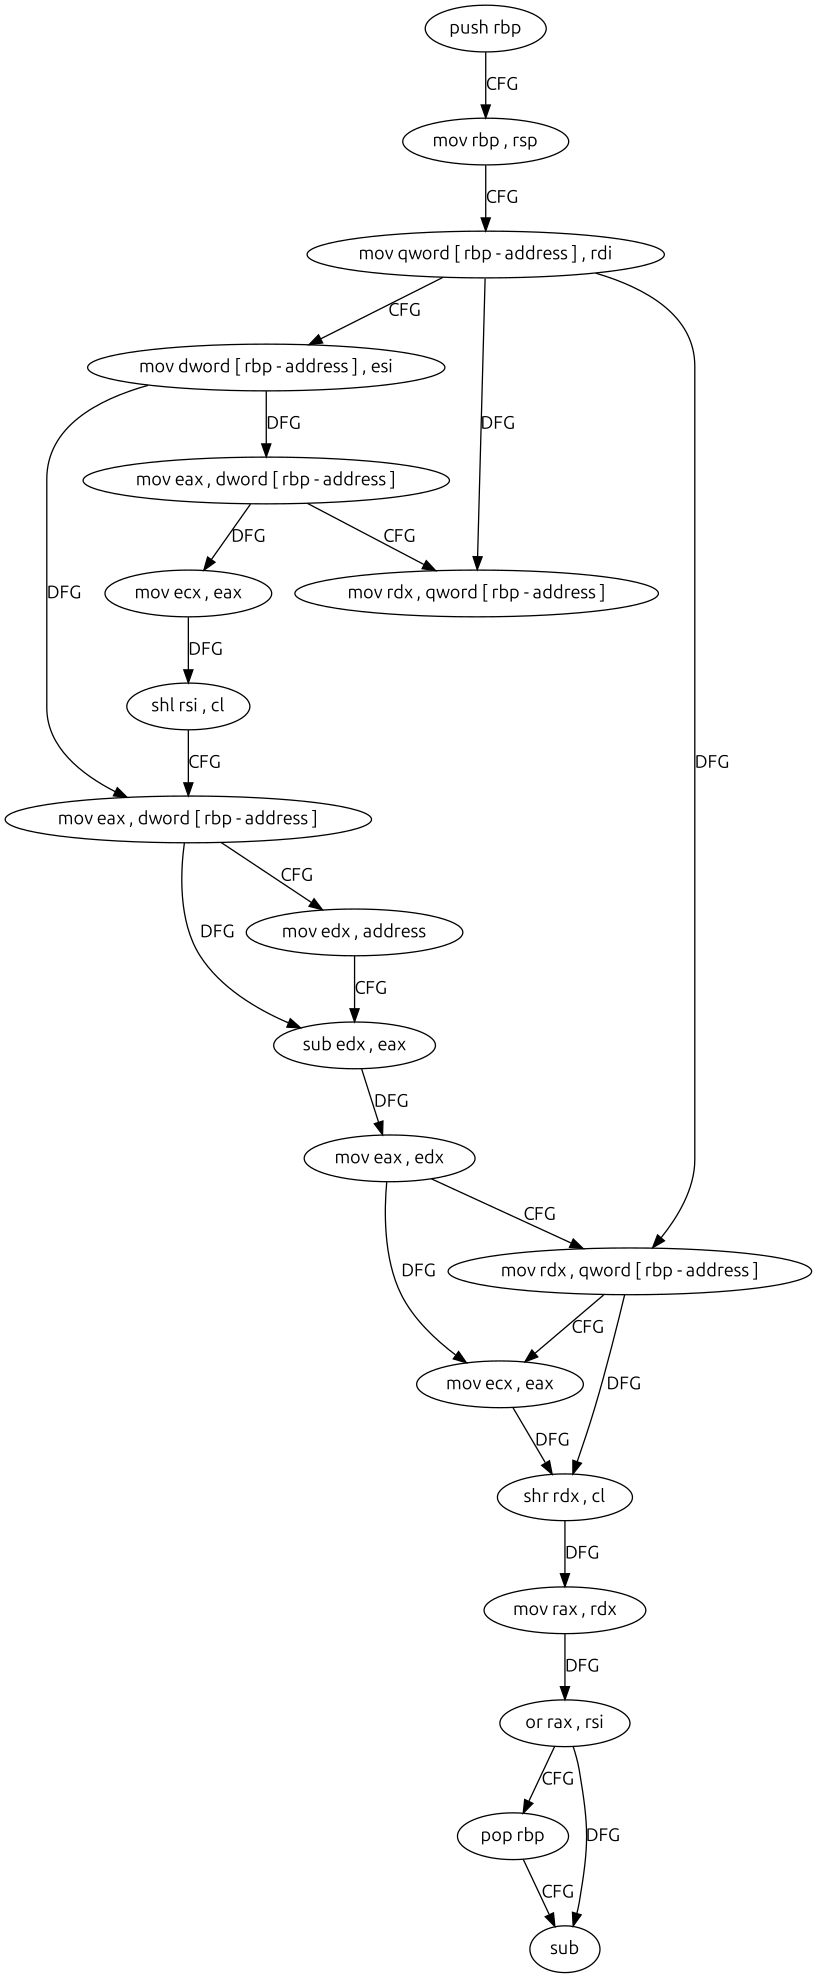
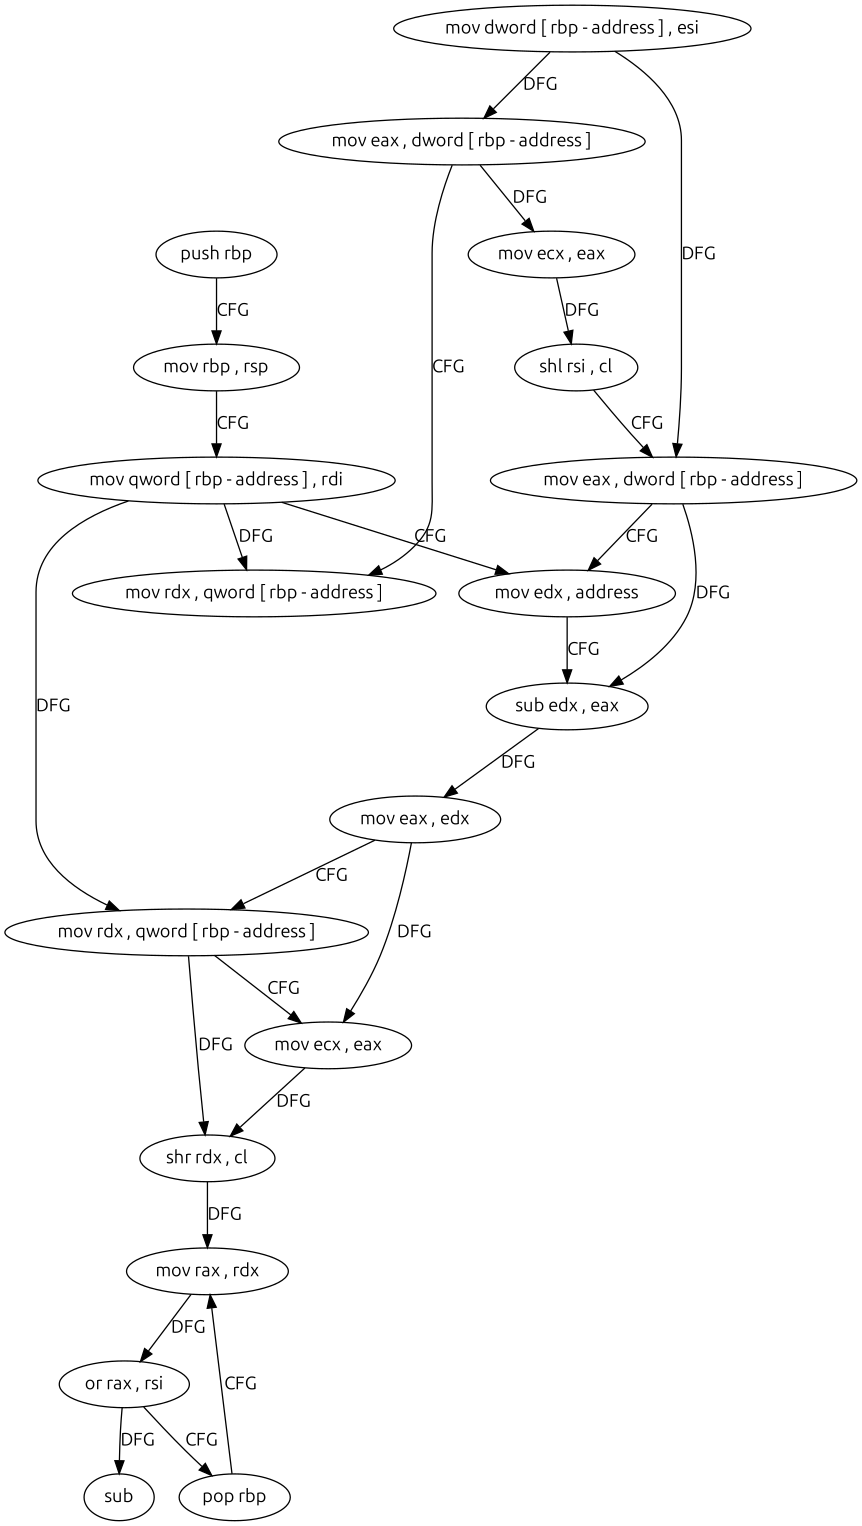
edge "mov qword [ rbp - address ] , rdi" -> "mov dword [ rbp - address ] , esi": now "mov qword [ rbp - address ] , rdi" -> "mov edx , address"
edge "pop rbp" -> "sub": now "pop rbp" -> "mov rax , rdx"
